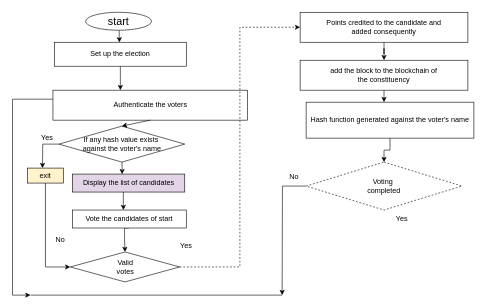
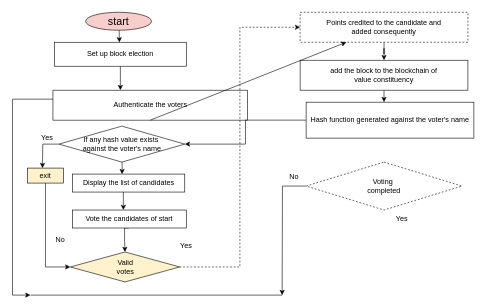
node "start": fillcolor #ffffff -> #f8cecc
node "Points credited to the candidate and added consequently": style solid -> dashed
node "Set up the election": label "Set up the election" -> "Set up block election"
node "add the block to the blockchain of the constituency": label "add the block to the blockchain of the constituency" -> "add the block to the blockchain of value constituency"
edge "Authenticate the voters" -> "If any hash value exists against the voter's name": now "Authenticate the voters" -> "Points credited to the candidate and added consequently"
edge "Hash function generated against the voter's name" -> "Voting completed": now "Hash function generated against the voter's name" -> "If any hash value exists against the voter's name"
node "Display the list of candidates": fillcolor #e1d5e7 -> #ffffff
node "Valid votes": fillcolor #ffffff -> #fff2cc
